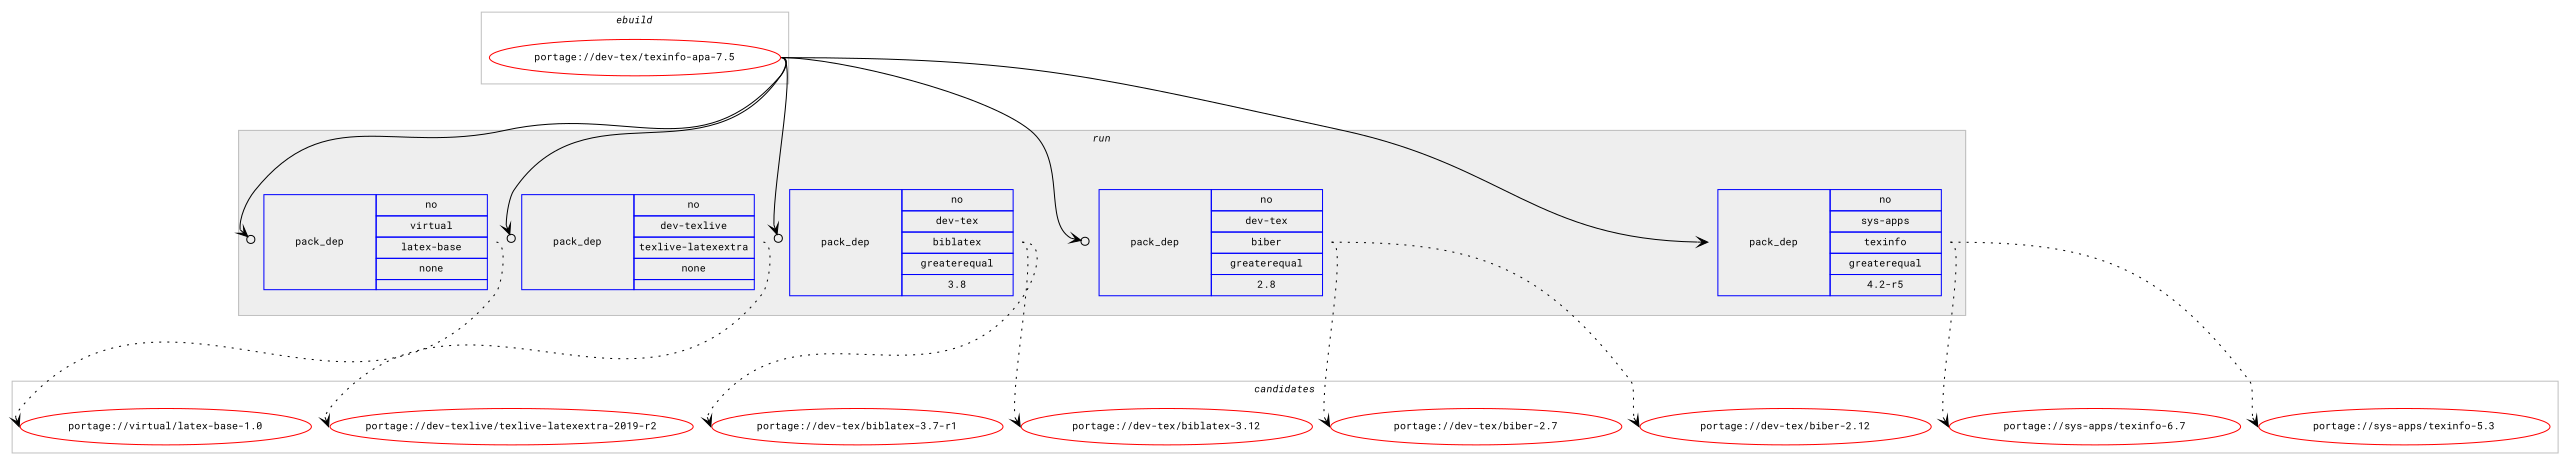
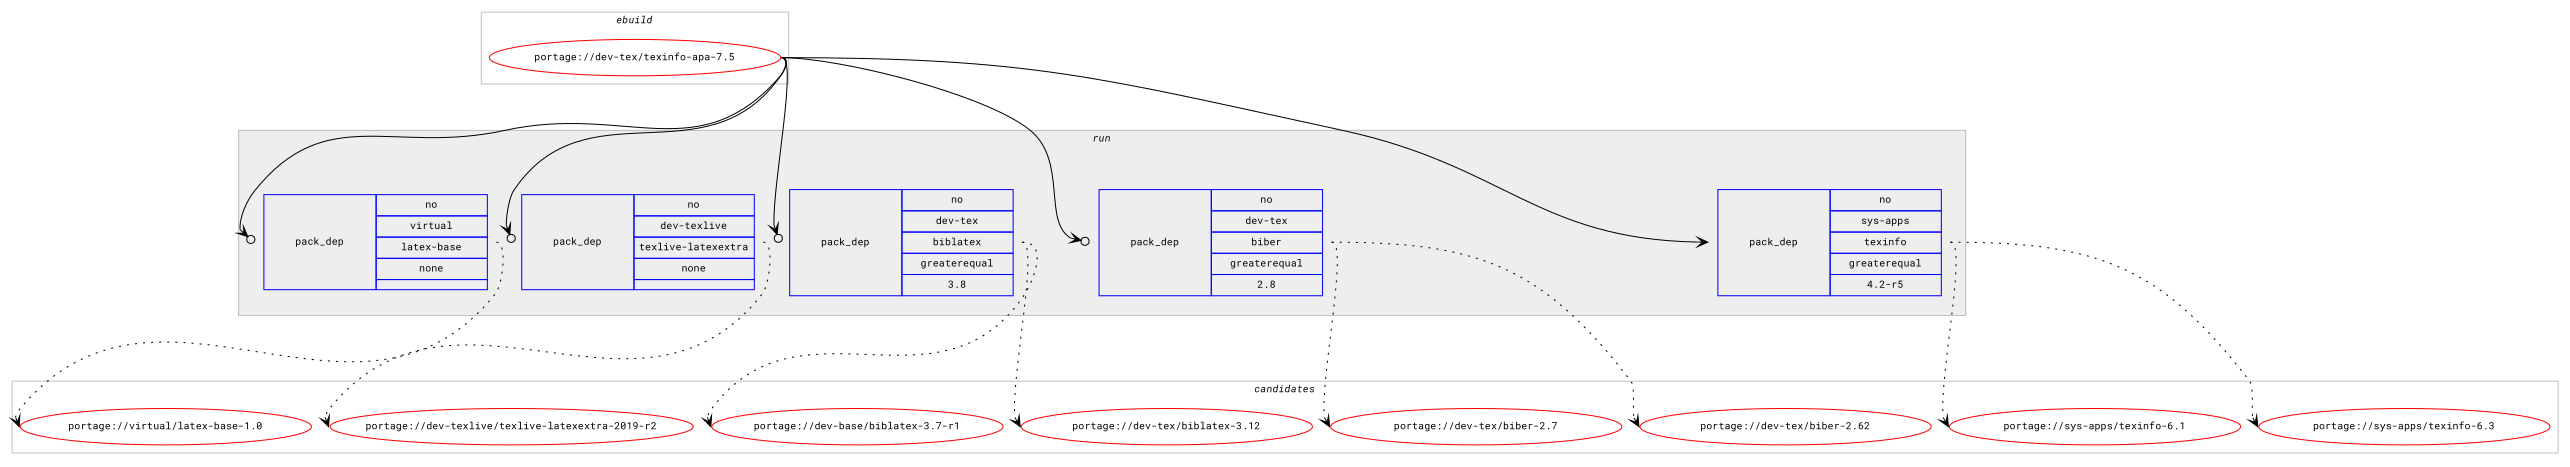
node "portage://dev-tex/biblatex-3.7-r1": label "portage://dev-tex/biblatex-3.7-r1" -> "portage://dev-base/biblatex-3.7-r1"
node "portage://dev-tex/biber-2.12": label "portage://dev-tex/biber-2.12" -> "portage://dev-tex/biber-2.62"
node "portage://sys-apps/texinfo-6.7": label "portage://sys-apps/texinfo-6.7" -> "portage://sys-apps/texinfo-6.1"
node "portage://sys-apps/texinfo-5.3": label "portage://sys-apps/texinfo-5.3" -> "portage://sys-apps/texinfo-6.3"
